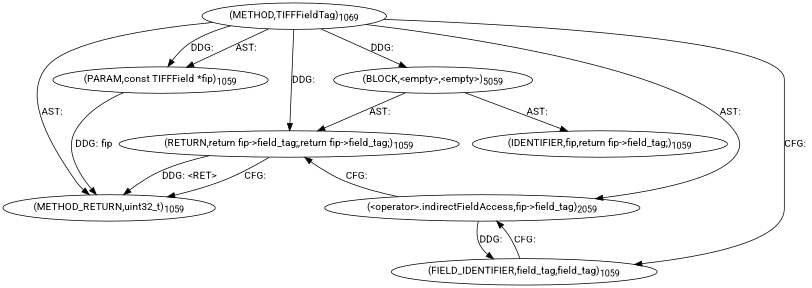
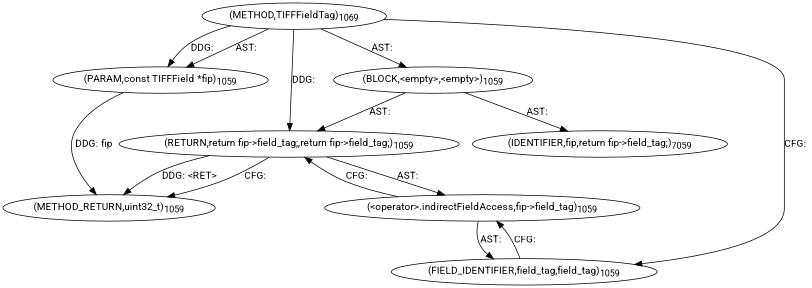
edge "(METHOD,TIFFFieldTag)" -> "(BLOCK,<empty>,<empty>)": label "DDG: " -> "AST: "
edge "(METHOD,TIFFFieldTag)" -> "(METHOD_RETURN,uint32_t)": removed, label "AST:"
edge "(METHOD,TIFFFieldTag)" -> "(<operator>.indirectFieldAccess,fip->field_tag)": now "(RETURN,return fip->field_tag;,return fip->field_tag;)" -> "(<operator>.indirectFieldAccess,fip->field_tag)"
node "(BLOCK,<empty>,<empty>)": text "5059" -> "1059"
node "(IDENTIFIER,fip,return fip->field_tag;)": text "1059" -> "7059"
node "(<operator>.indirectFieldAccess,fip->field_tag)": text "2059" -> "1059"
edge "(<operator>.indirectFieldAccess,fip->field_tag)" -> "(FIELD_IDENTIFIER,field_tag,field_tag)": label "DDG: " -> "AST: "
